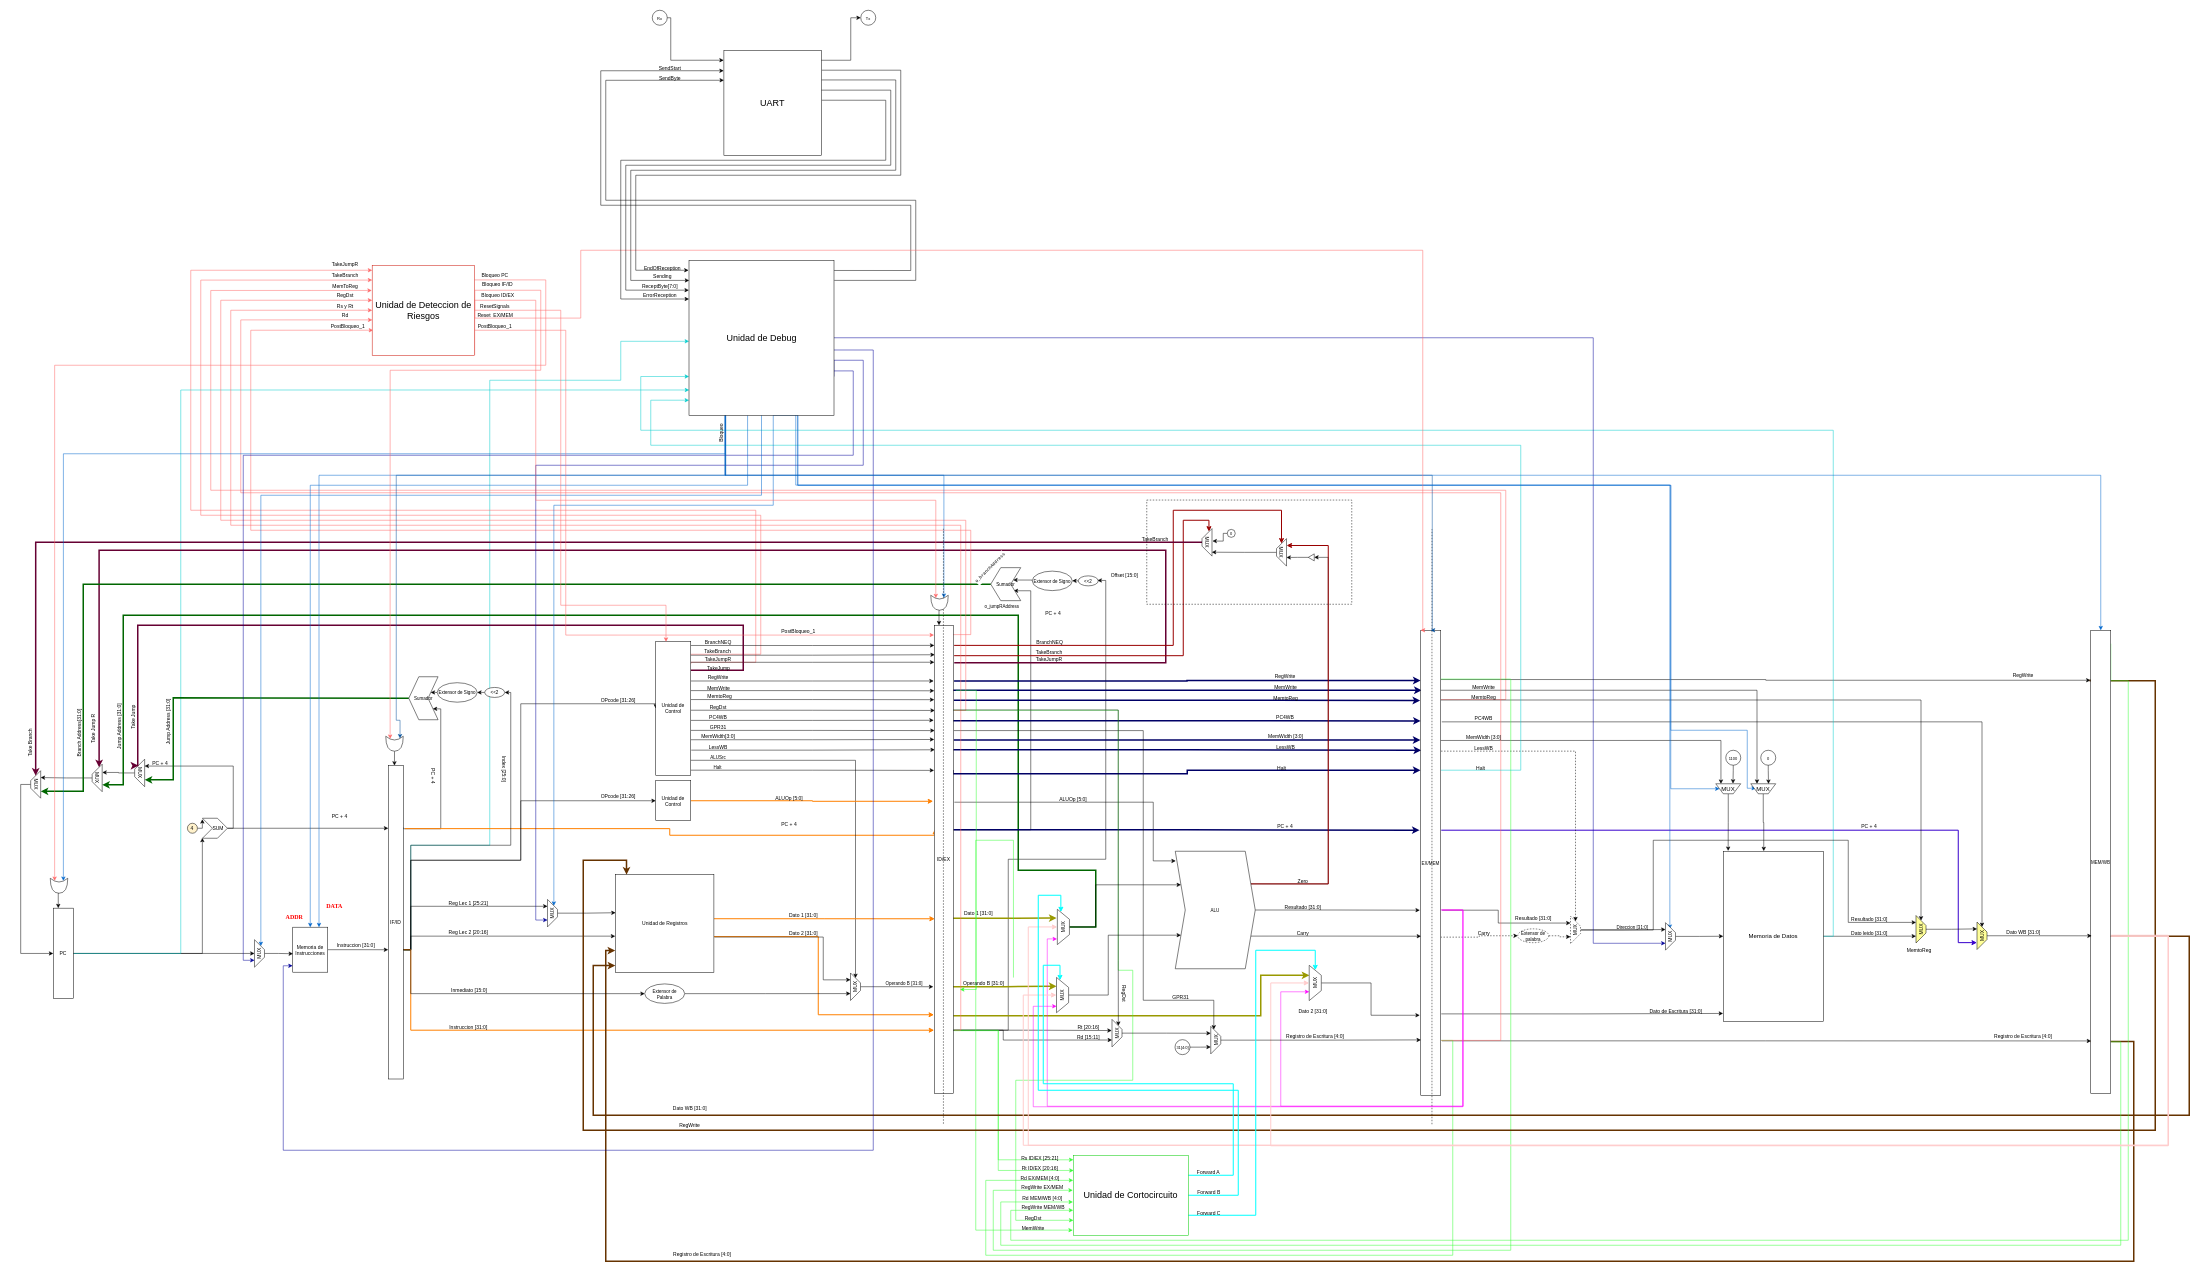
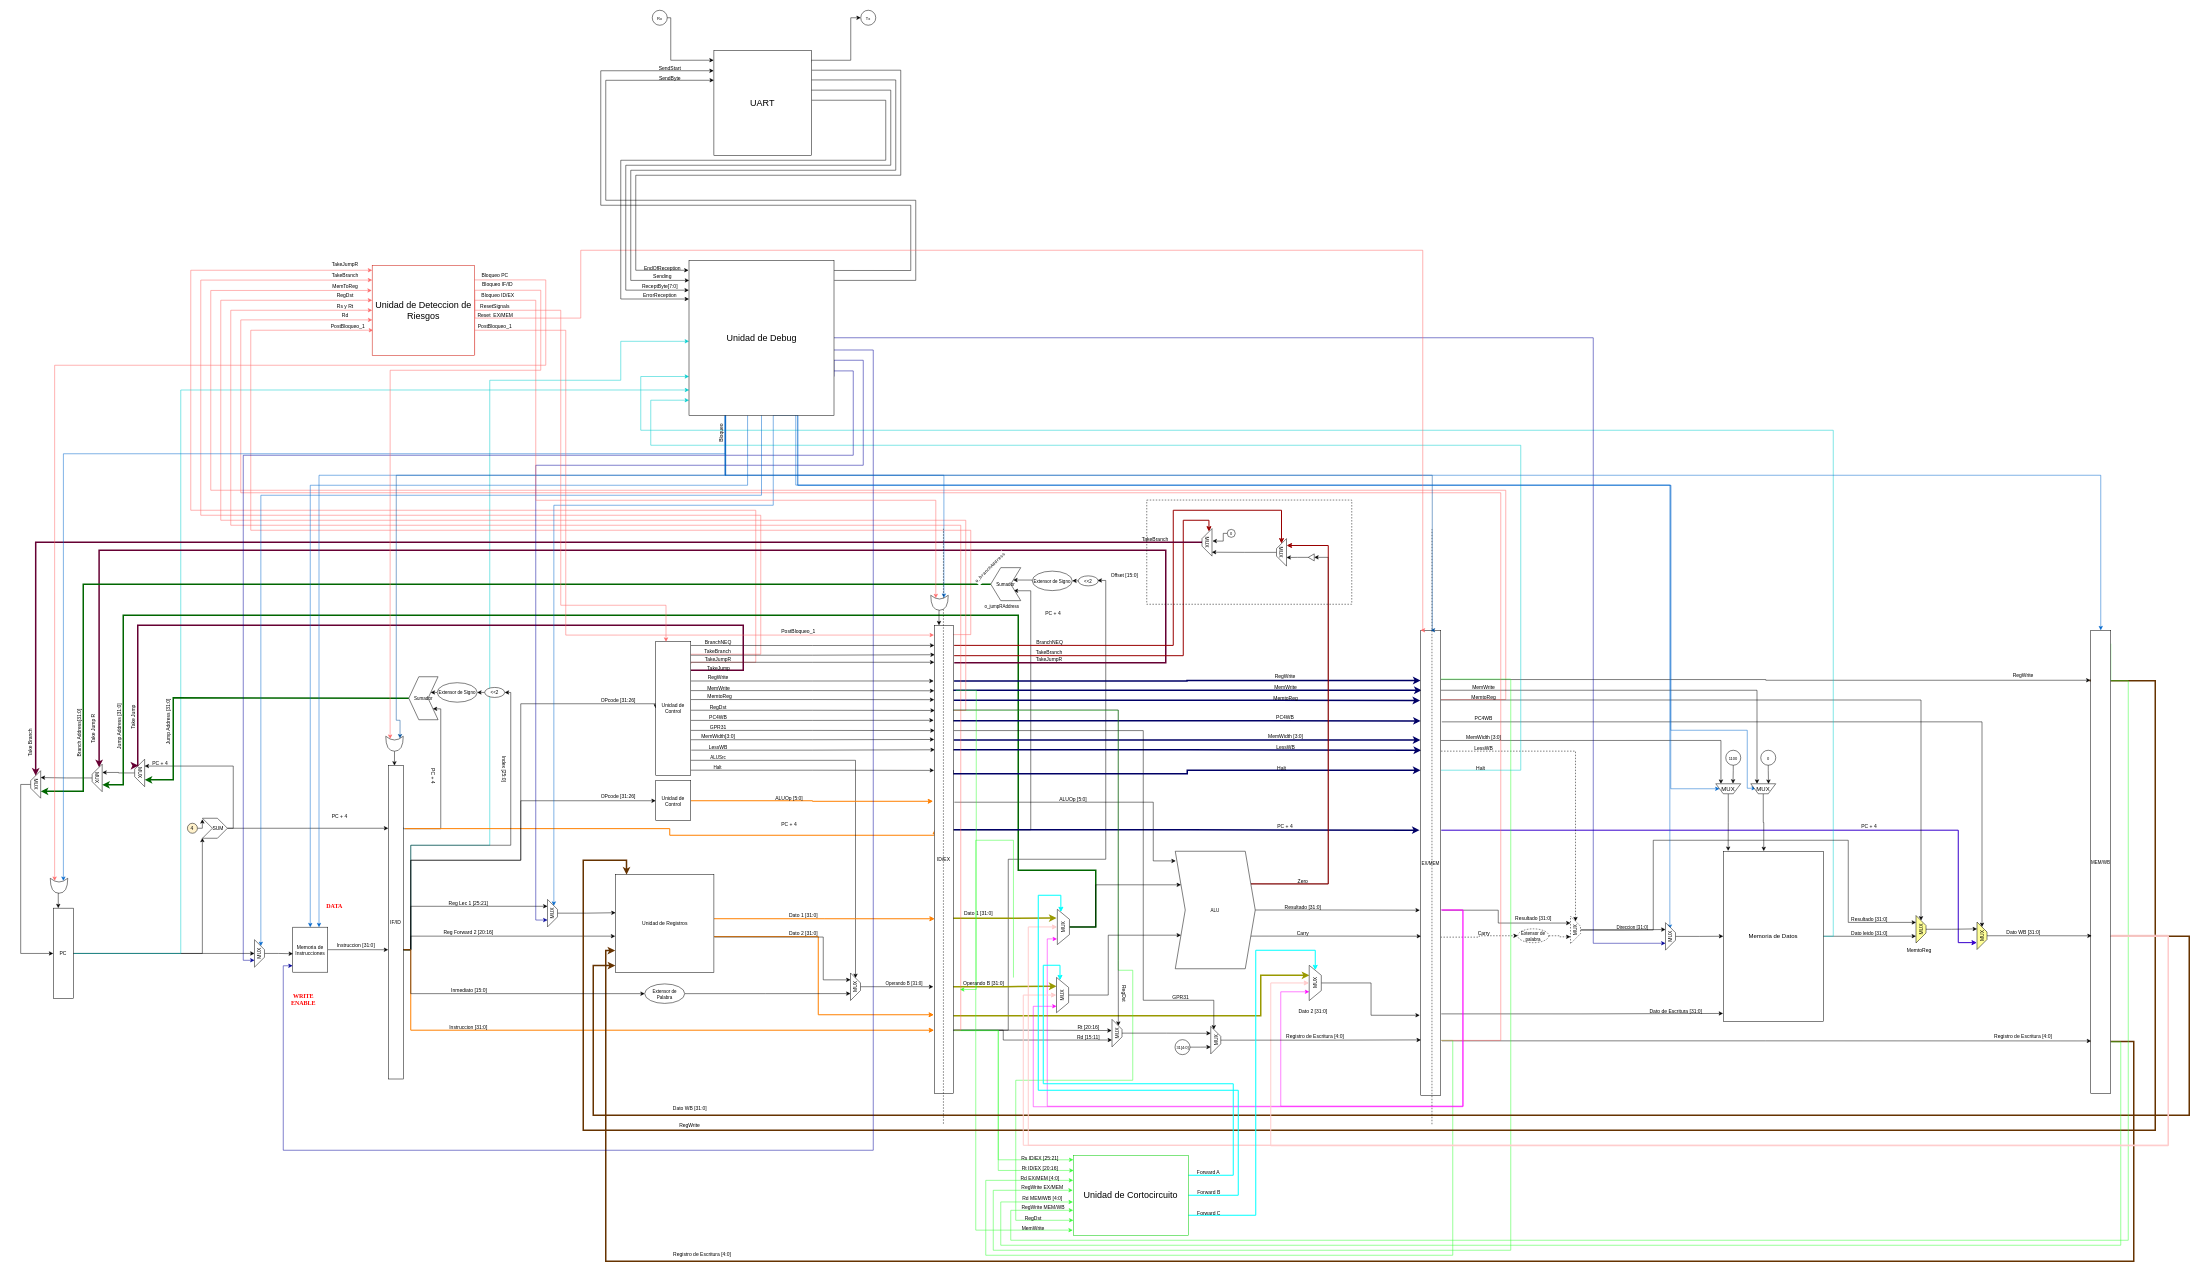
node "UART": moved (773, 103) -> (763, 103)
node "ADDR": removed
node "Reg Lec 2 [20:16]": label "Reg Lec 2 [20:16]" -> "Reg Forward 2 [20:16]"
node "WRITE ENABLE": added
